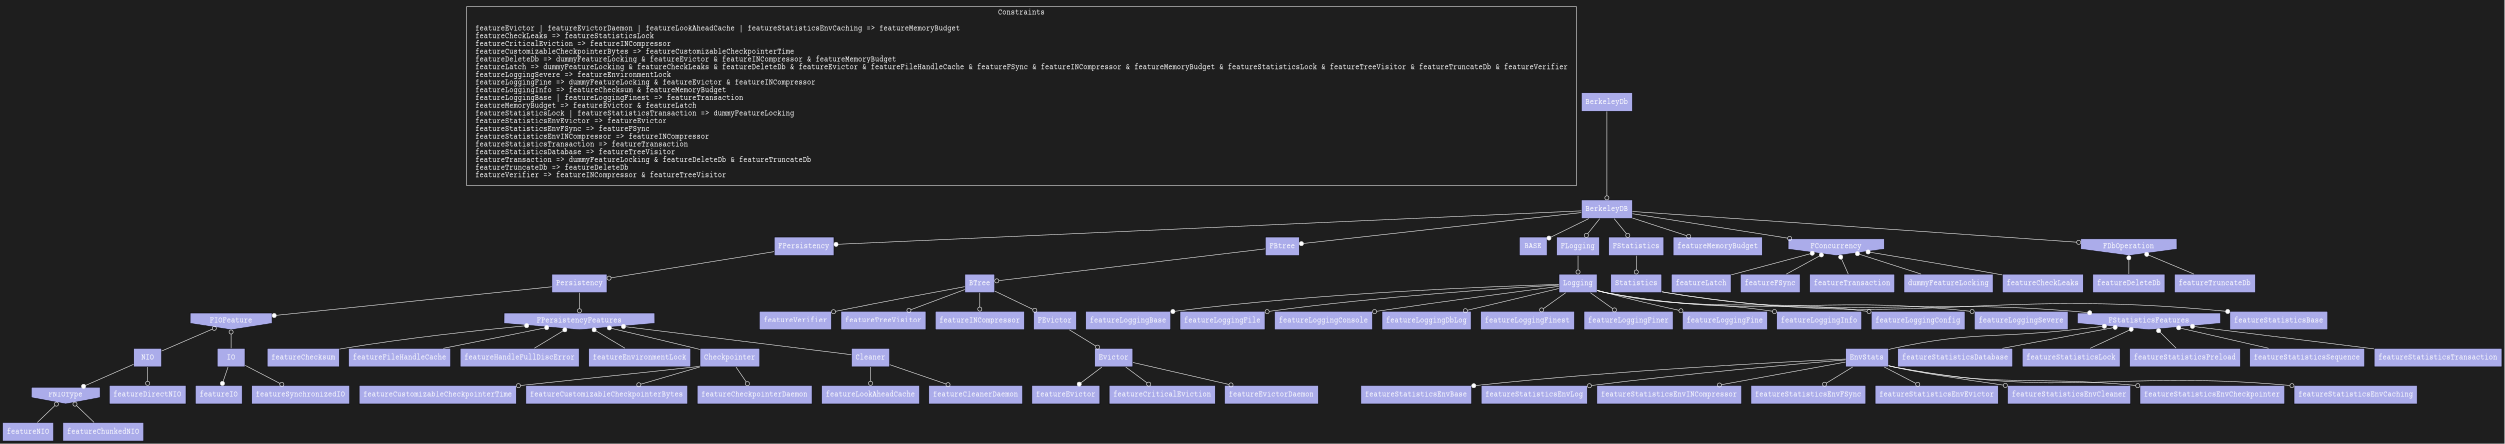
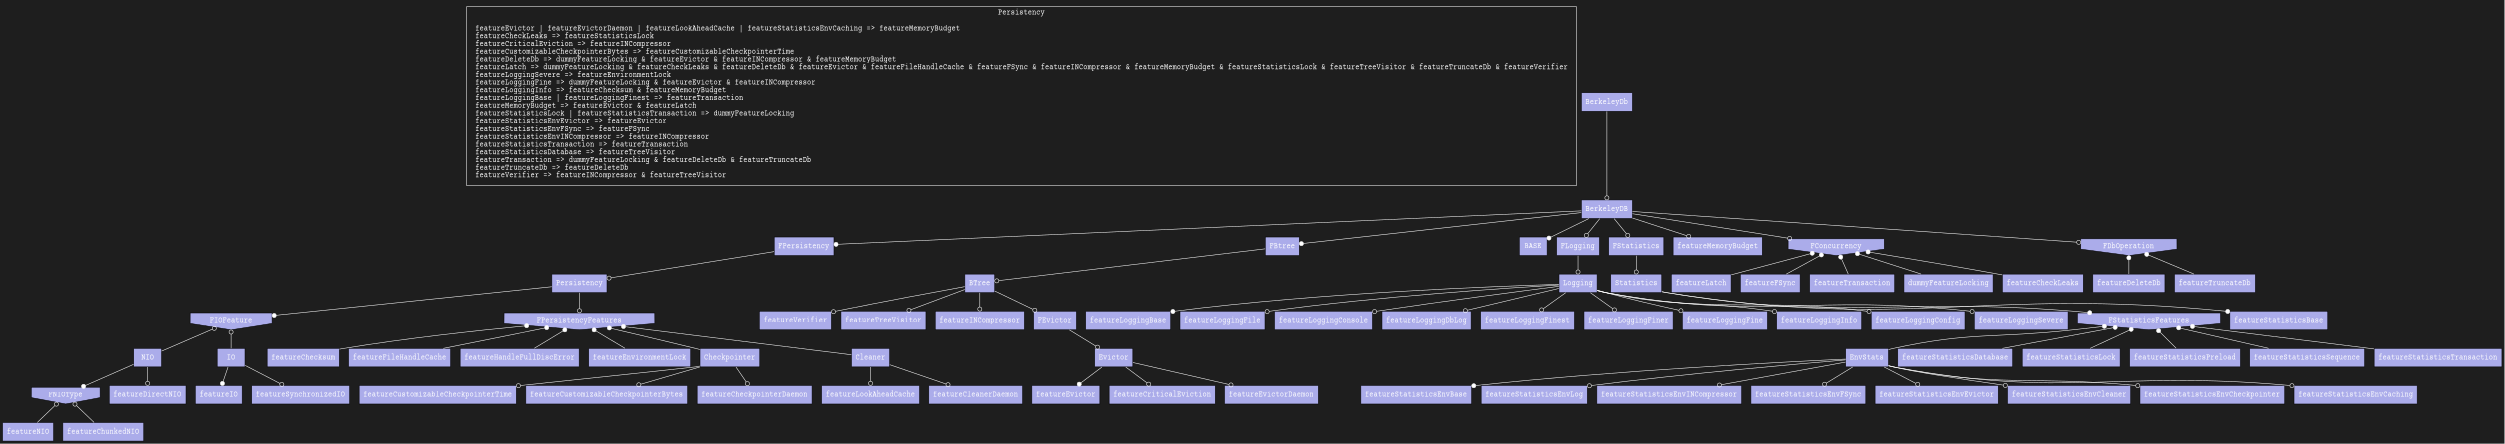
cluster "Constraints": label "Constraints" -> "Persistency"
